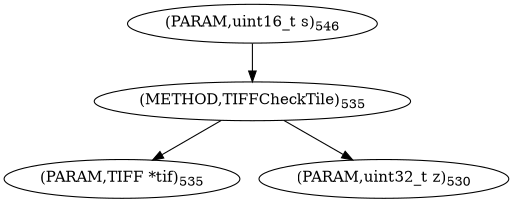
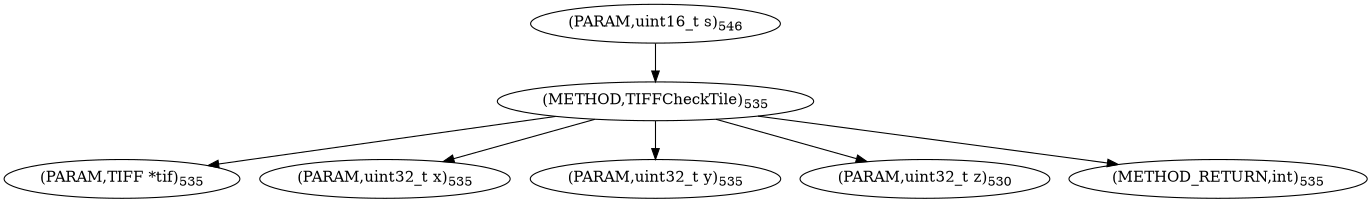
node "(PARAM,uint32_t x)": added
node "(PARAM,uint32_t y)": added
node "(METHOD_RETURN,int)": added
